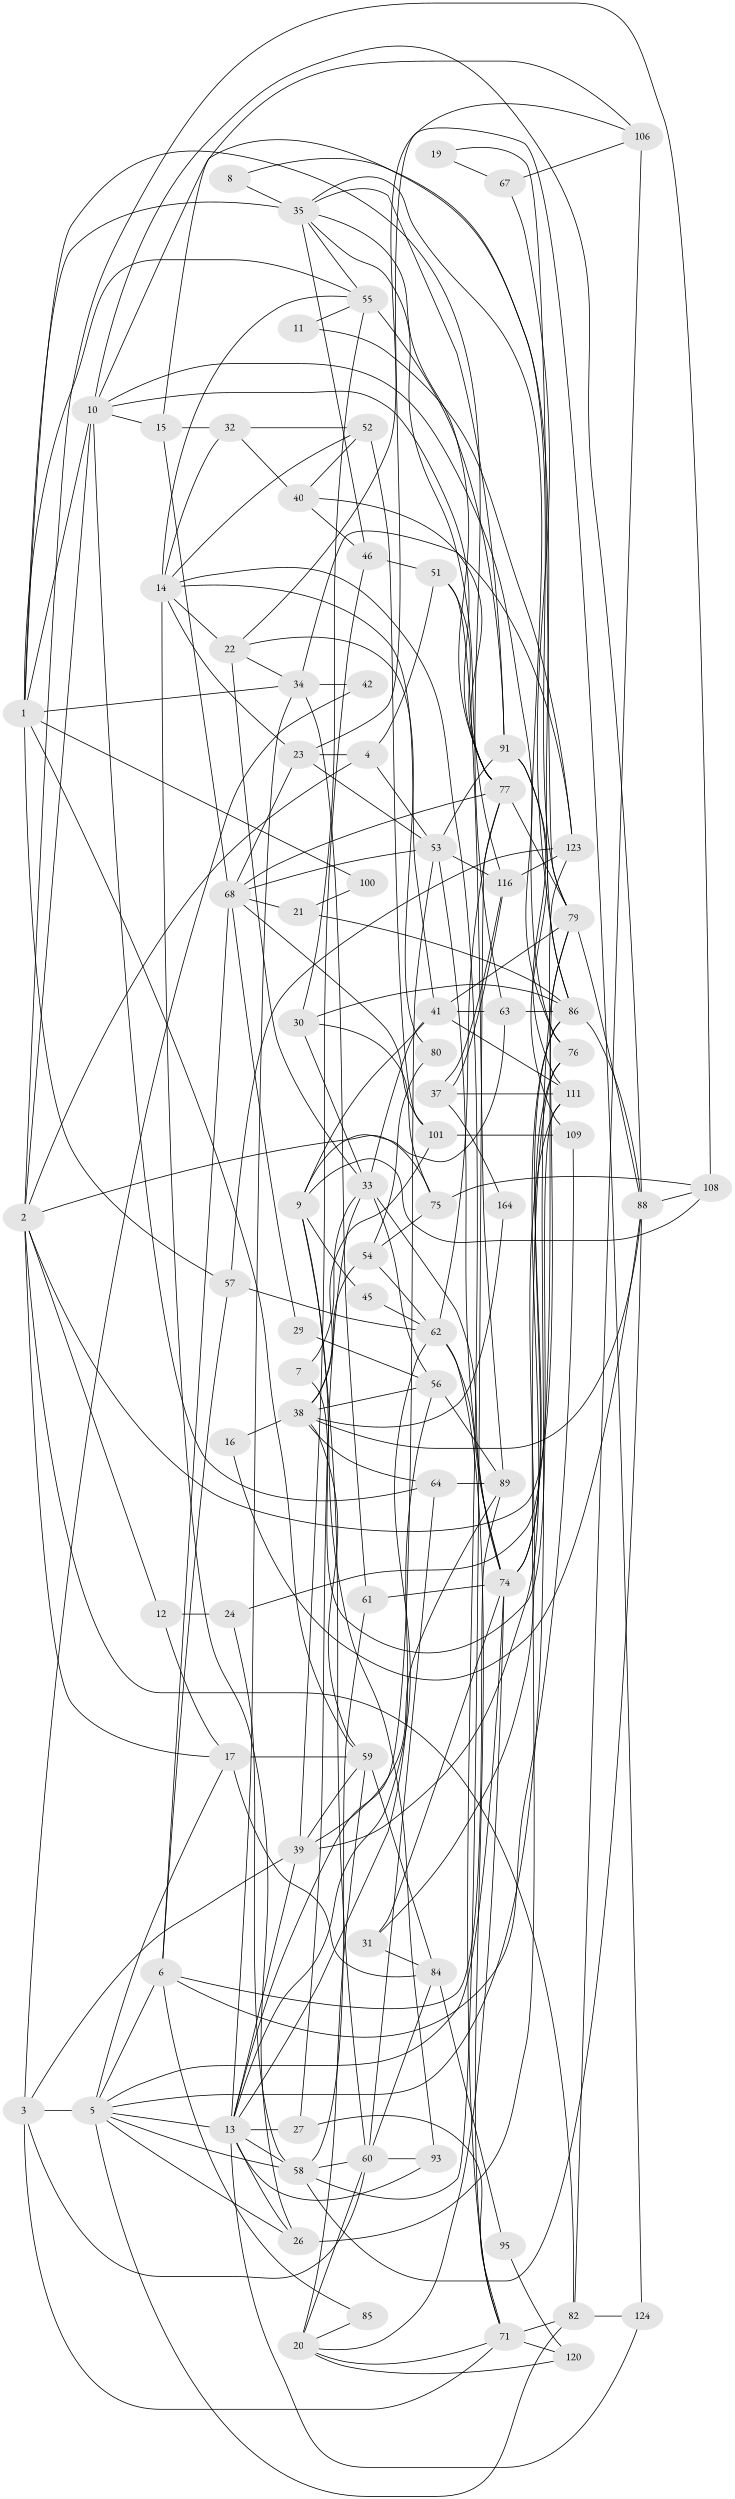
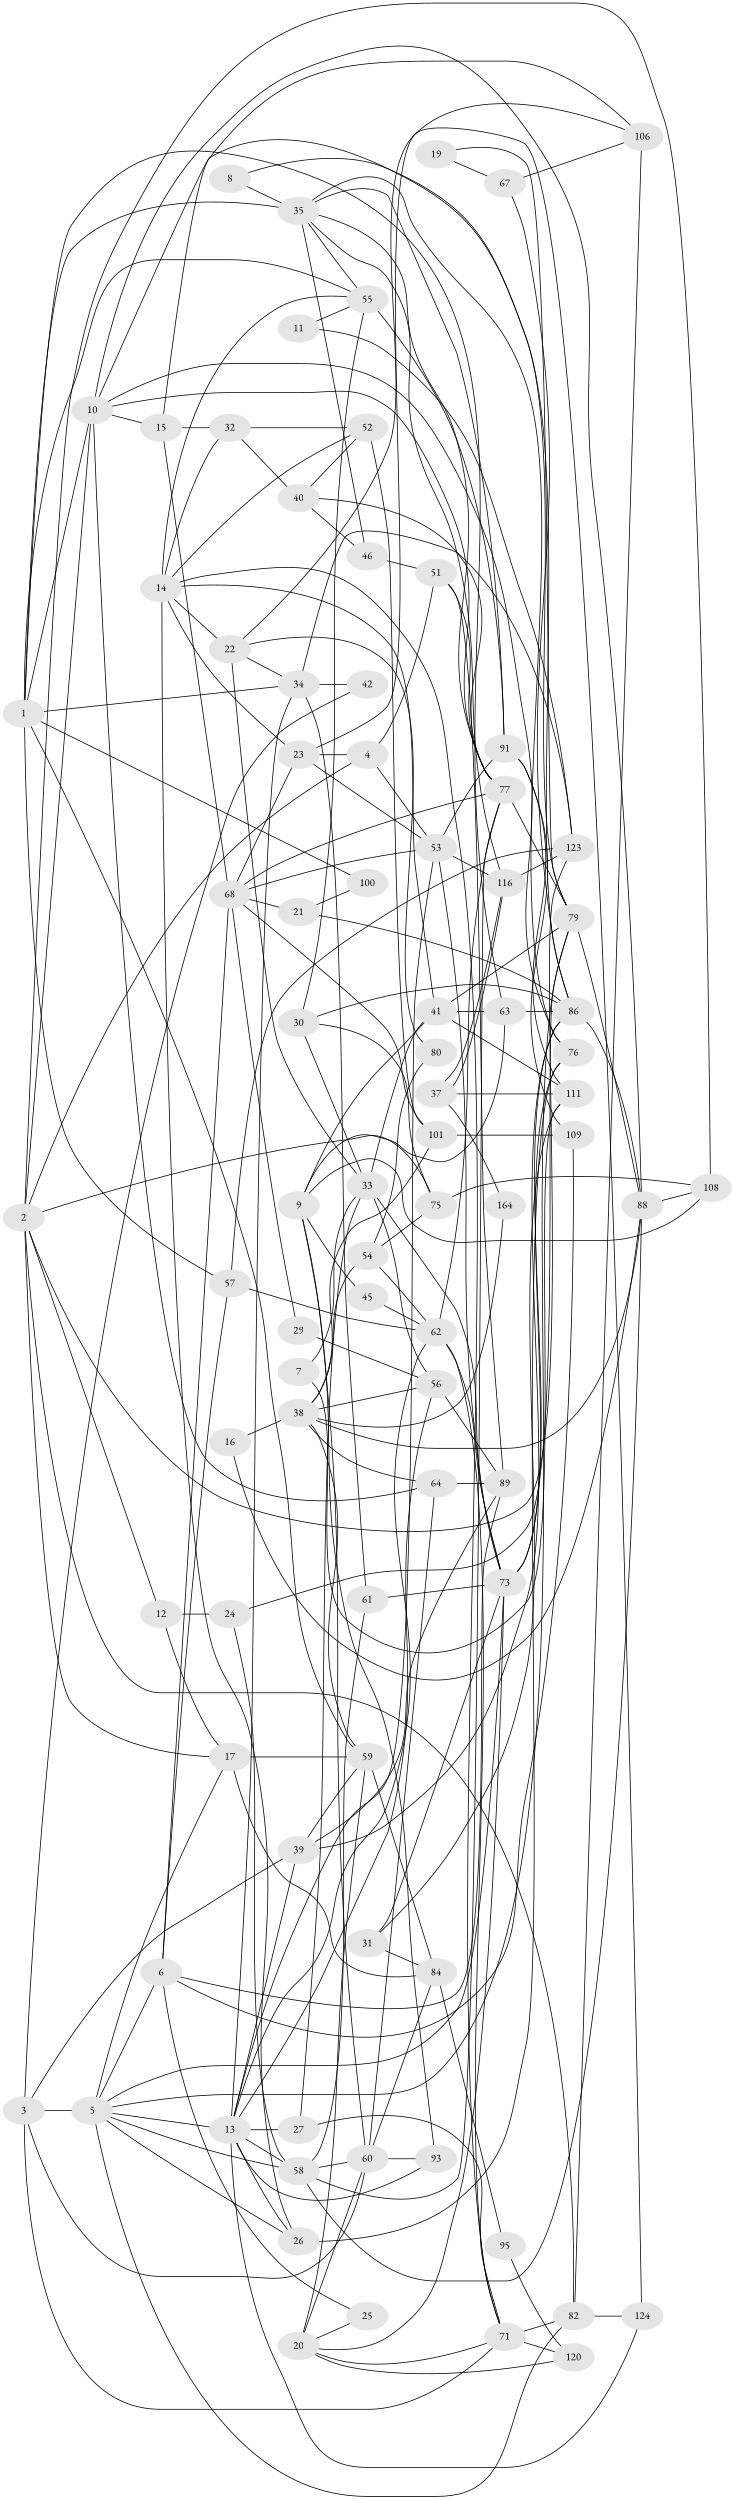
edge "46" -- "39": removed
node "74": label "74" -> "73"
node "85": label "85" -> "25"
